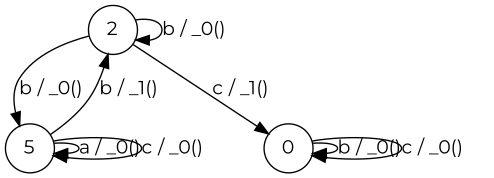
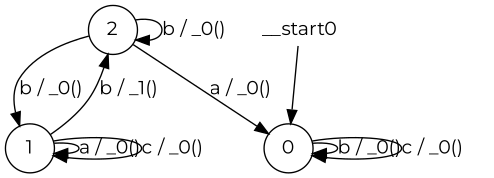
node "__start0": added
edge "2" -> "0": label "c / _1()" -> "a / _0()"
node "5": label "5" -> "1"
